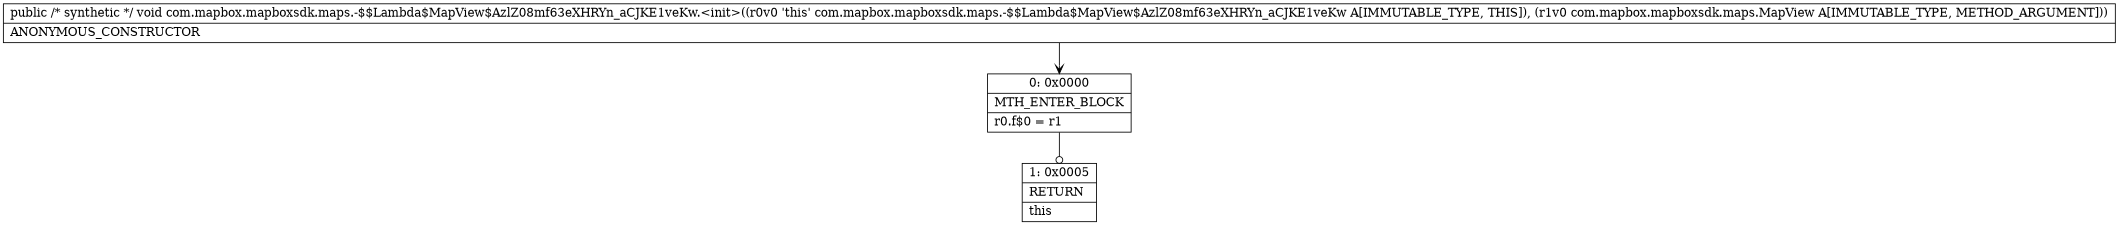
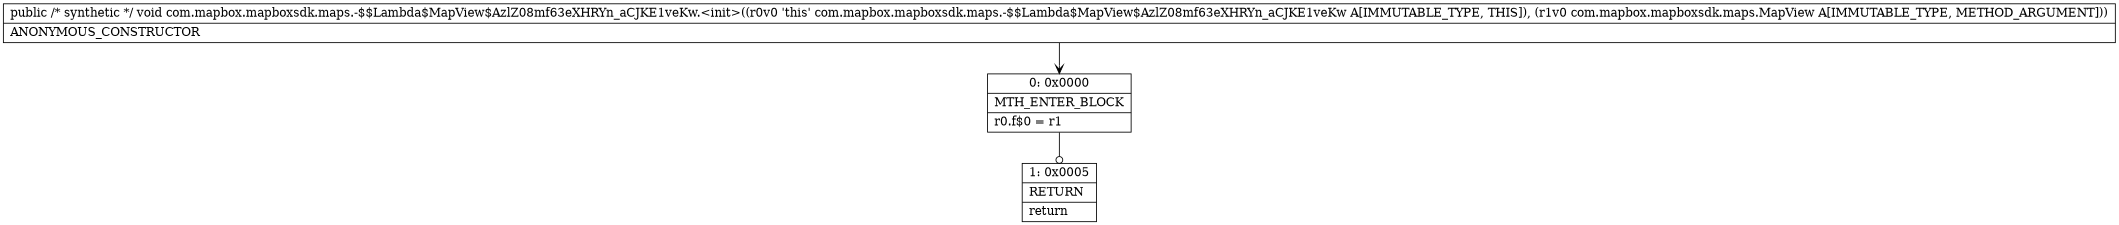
node "1: 0x0005": text "this" -> "return"
